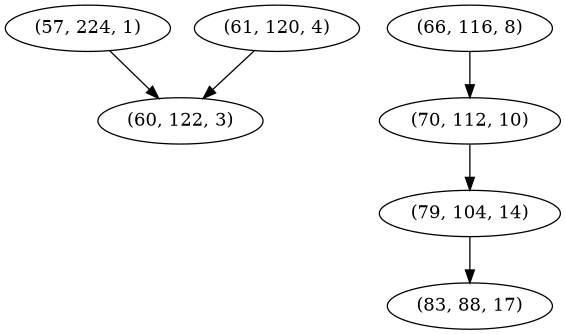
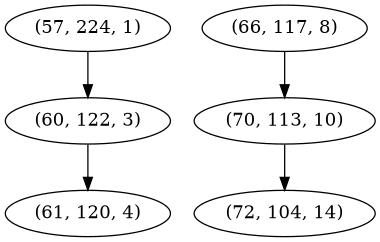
node "(66, 116, 8)": label "(66, 116, 8)" -> "(66, 117, 8)"
edge "(61, 120, 4)" -> "(60, 122, 3)": reversed
node "(70, 112, 10)": label "(70, 112, 10)" -> "(70, 113, 10)"
node "(79, 104, 14)": label "(79, 104, 14)" -> "(72, 104, 14)"
node "(83, 88, 17)": removed
